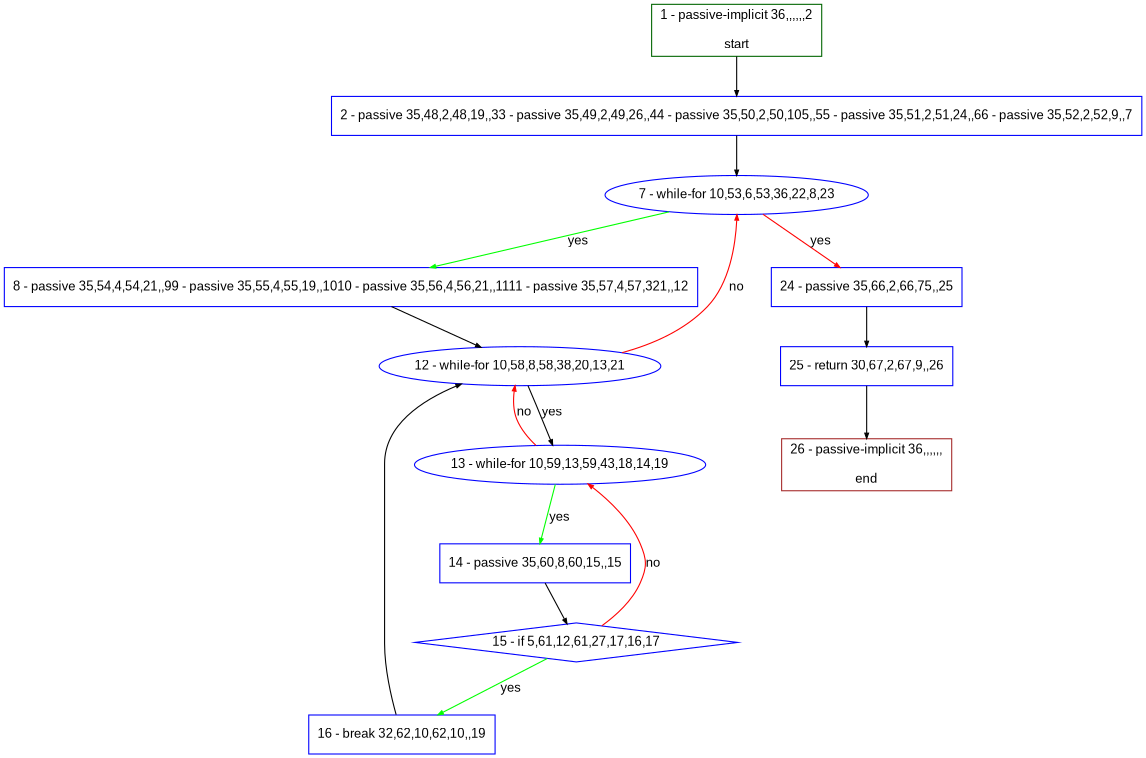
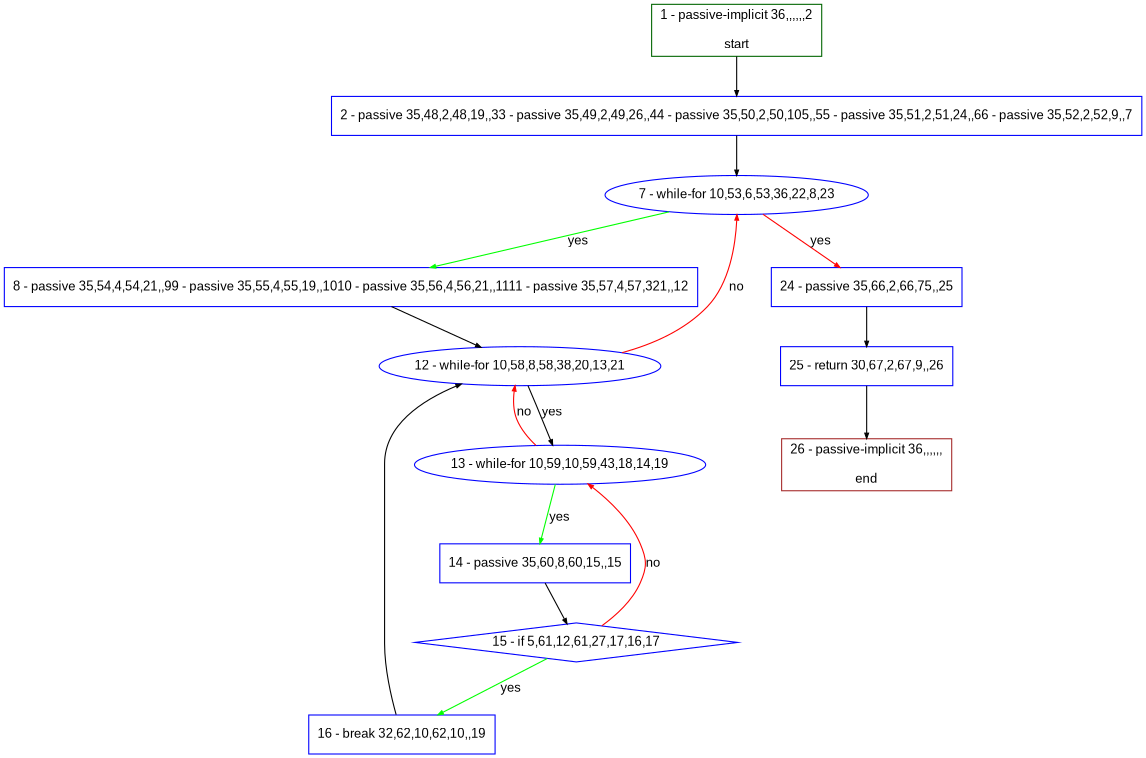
node "13 - while-for 10,59,13,59,43,18,14,19": label "13 - while-for 10,59,13,59,43,18,14,19" -> "13 - while-for 10,59,10,59,43,18,14,19"
